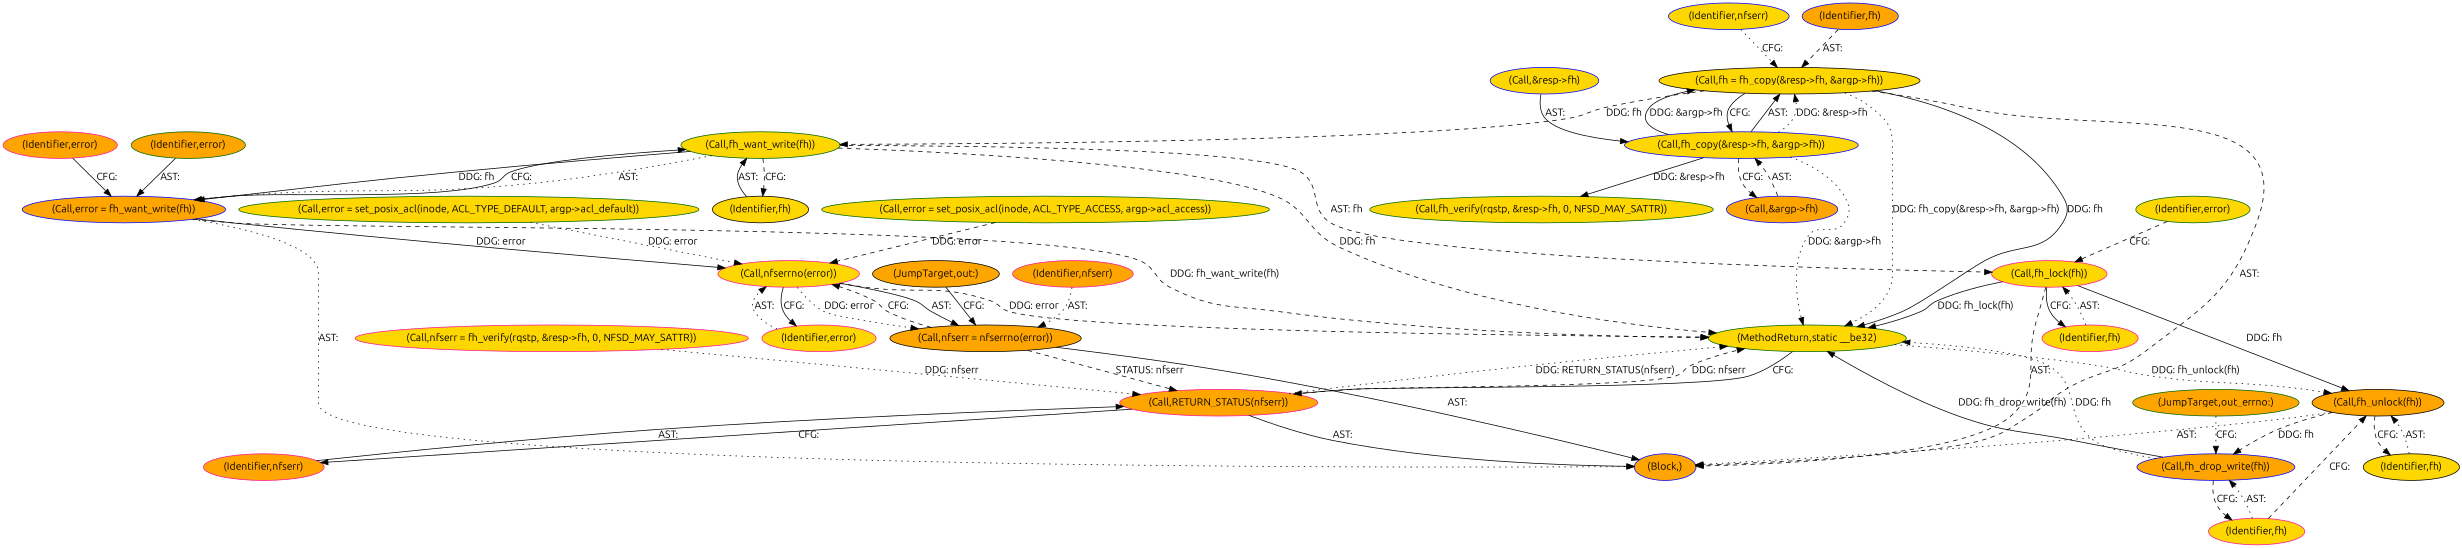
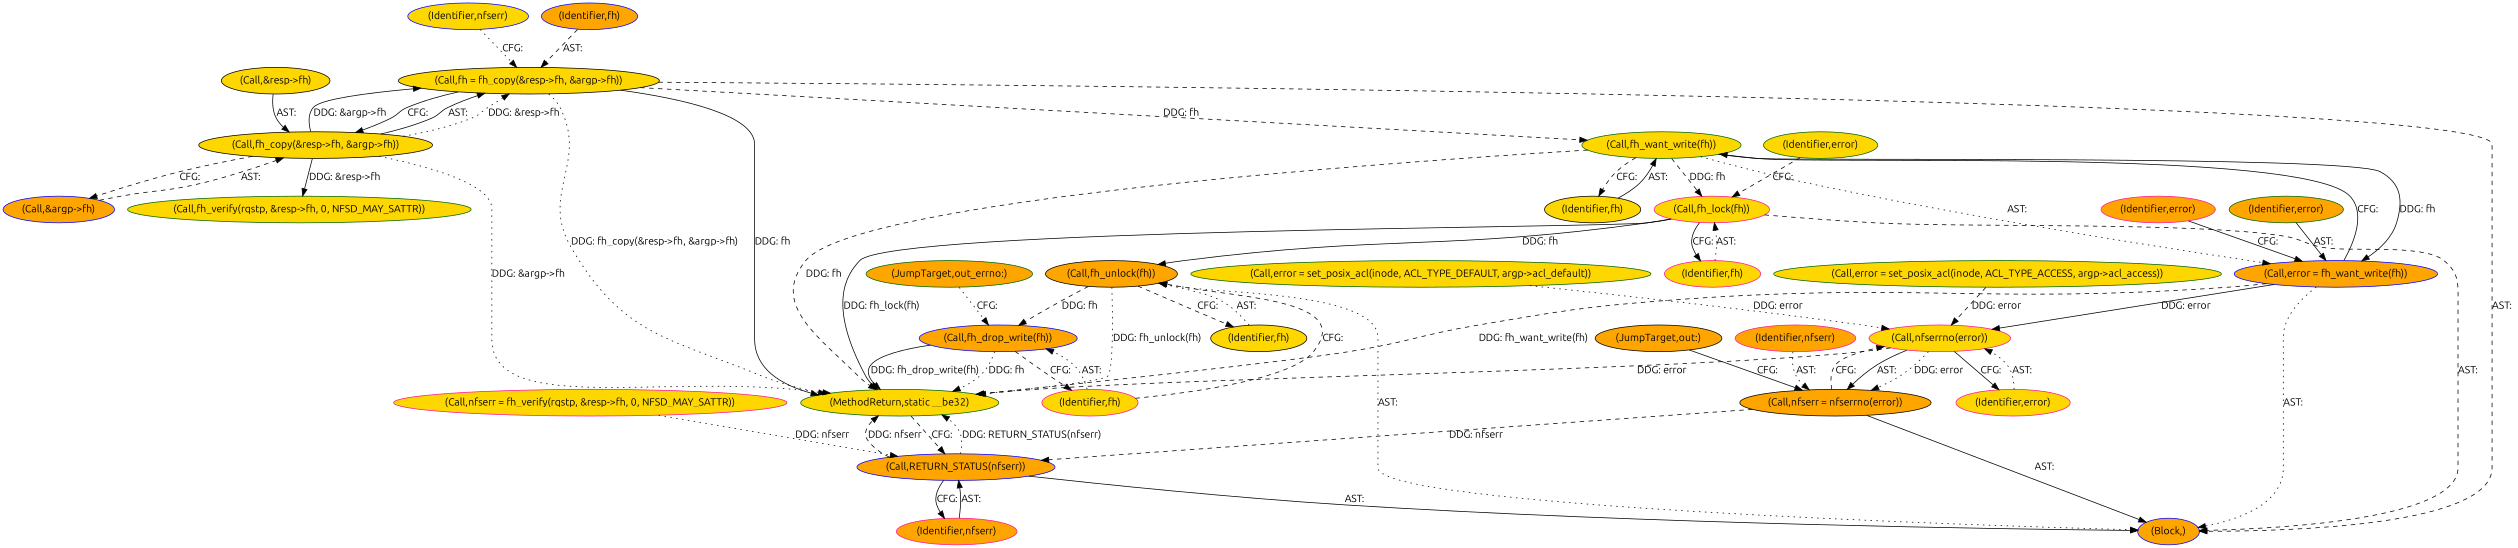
node "(Call,&resp->fh)": color blue -> black
node "(Call,fh_copy(&resp->fh, &argp->fh))": color blue -> black
edge "(Call,fh_want_write(fh))" -> "(Call,fh_lock(fh))": label "AST: fh" -> "DDG: fh"
edge "(MethodReturn,static __be32)" -> "(Call,fh_unlock(fh))": reversed
edge "(Call,nfserr = nfserrno(error))" -> "(Call,RETURN_STATUS(nfserr))": label "STATUS: nfserr" -> "DDG: nfserr"
edge "(MethodReturn,static __be32)" -> "(Call,RETURN_STATUS(nfserr))": style solid -> dashed
node "(Call,RETURN_STATUS(nfserr))": color deeppink -> blue
